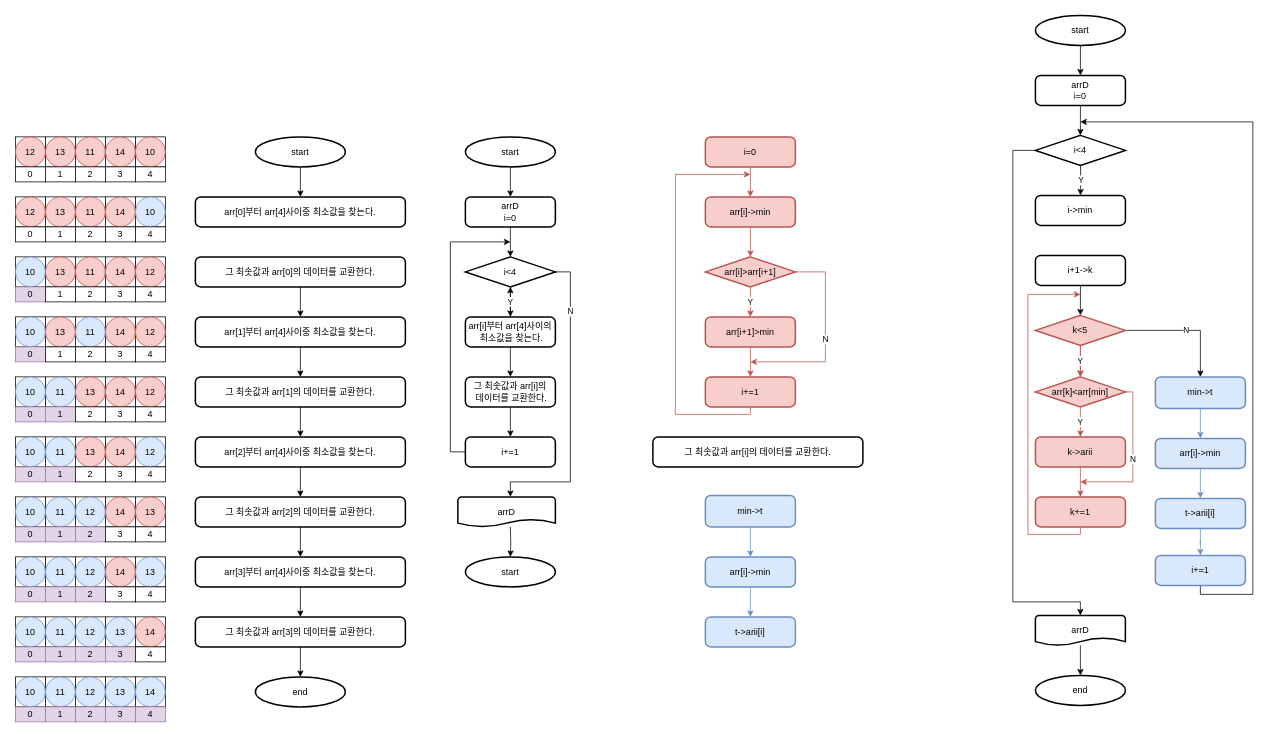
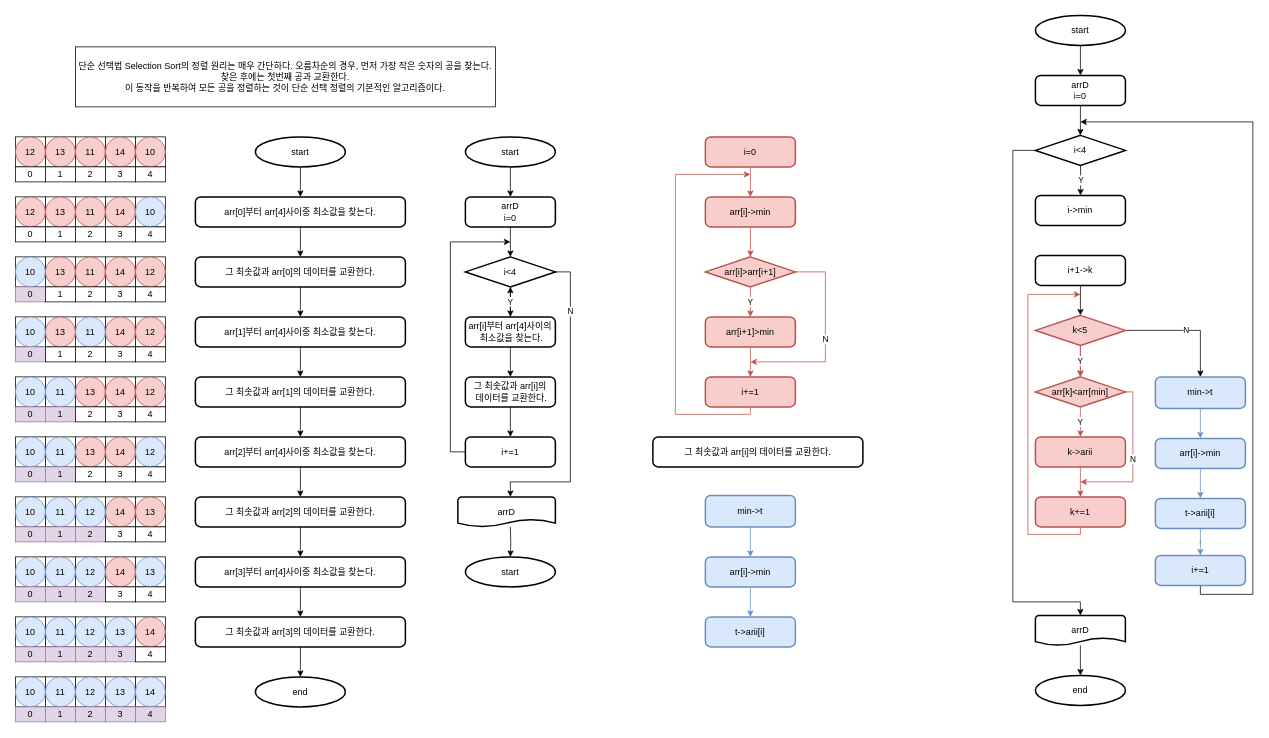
node "단순 선택법 Selection Sort의 정렬 원리는 매우 간단하다. 오름차순의 경우, 먼저 가장 작은 숫자의 공을 찾는다. 찾은 후에는 첫번째 공과 교환한다. 이 동작을 반복하여 모든 공을 정렬하는 것이 단순 선택 정렬의 기본적인 알고리즘이다.": added
edge "arr[0]부터 arr[4]사이중 최소값을 찾는다." -> "그 최솟값과 arr[0]의 데이터를 교환한다.": added
